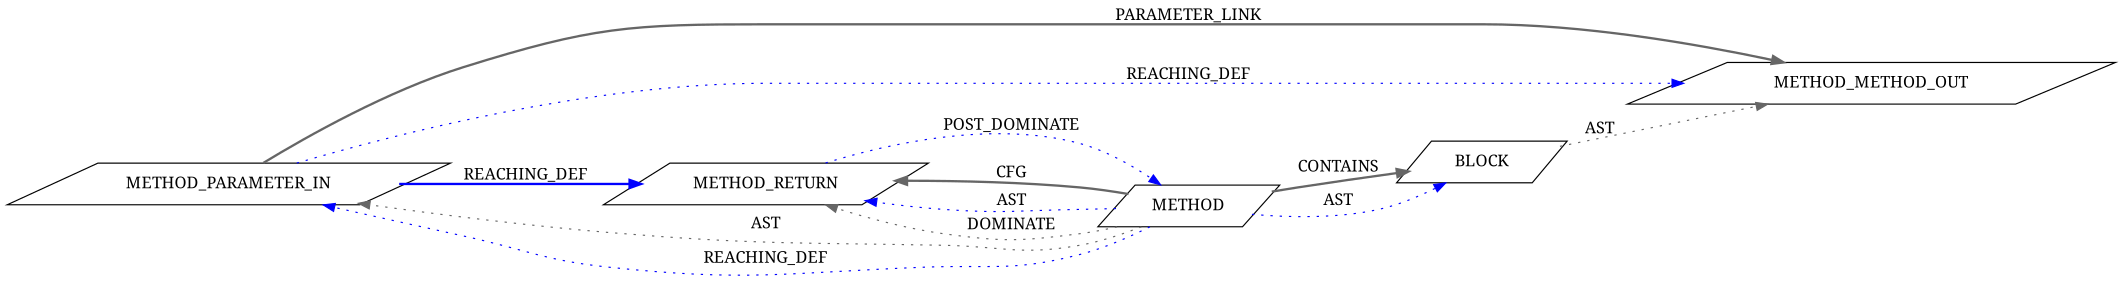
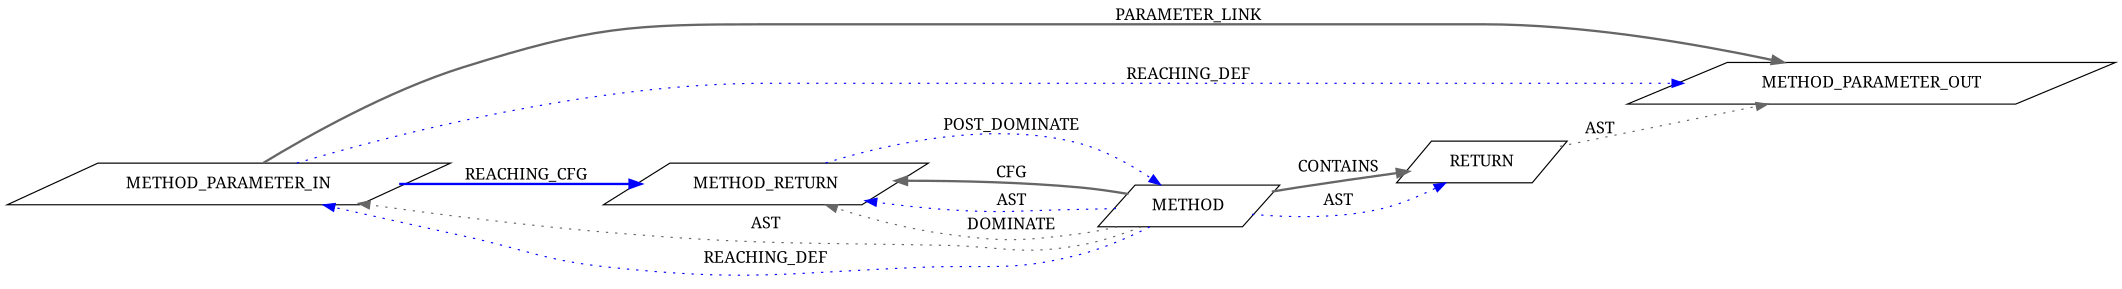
node "METHOD_METHOD_OUT": label "METHOD_METHOD_OUT" -> "METHOD_PARAMETER_OUT"
node "BLOCK": label "BLOCK" -> "RETURN"
edge "METHOD_PARAMETER_IN" -> "METHOD_RETURN": label "REACHING_DEF" -> "REACHING_CFG"
